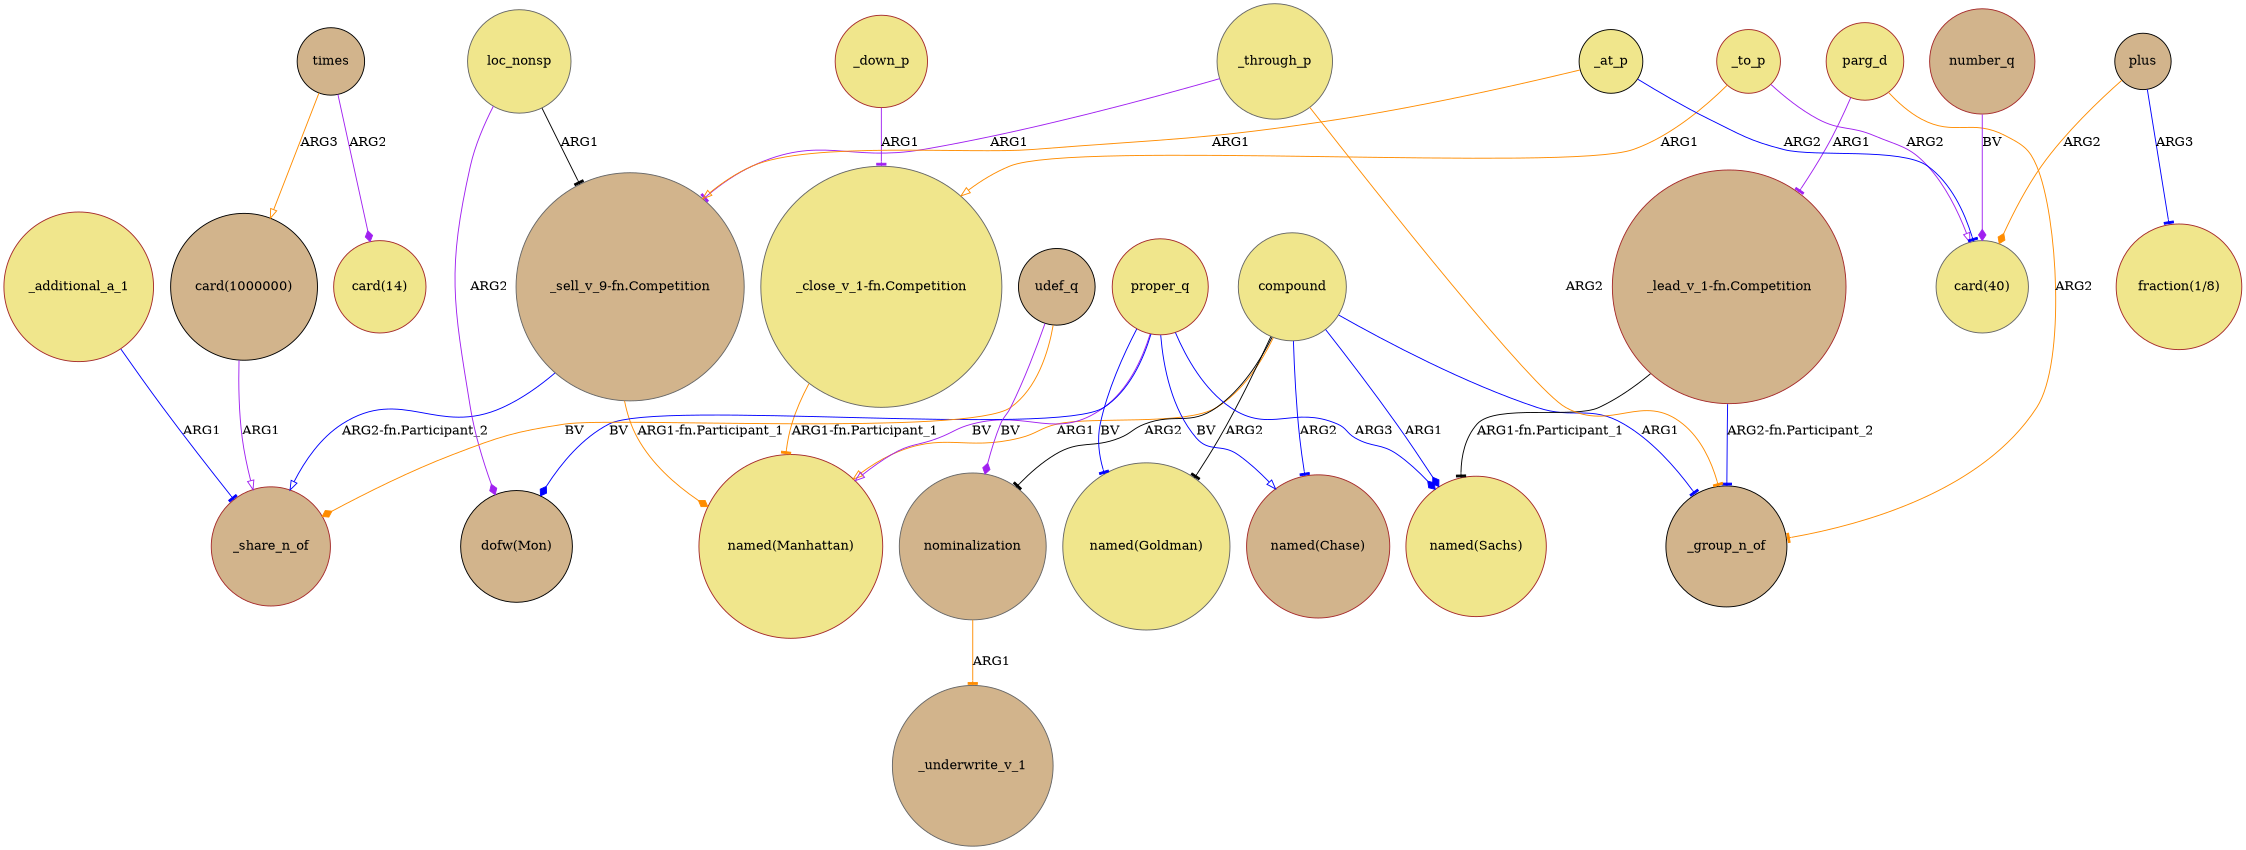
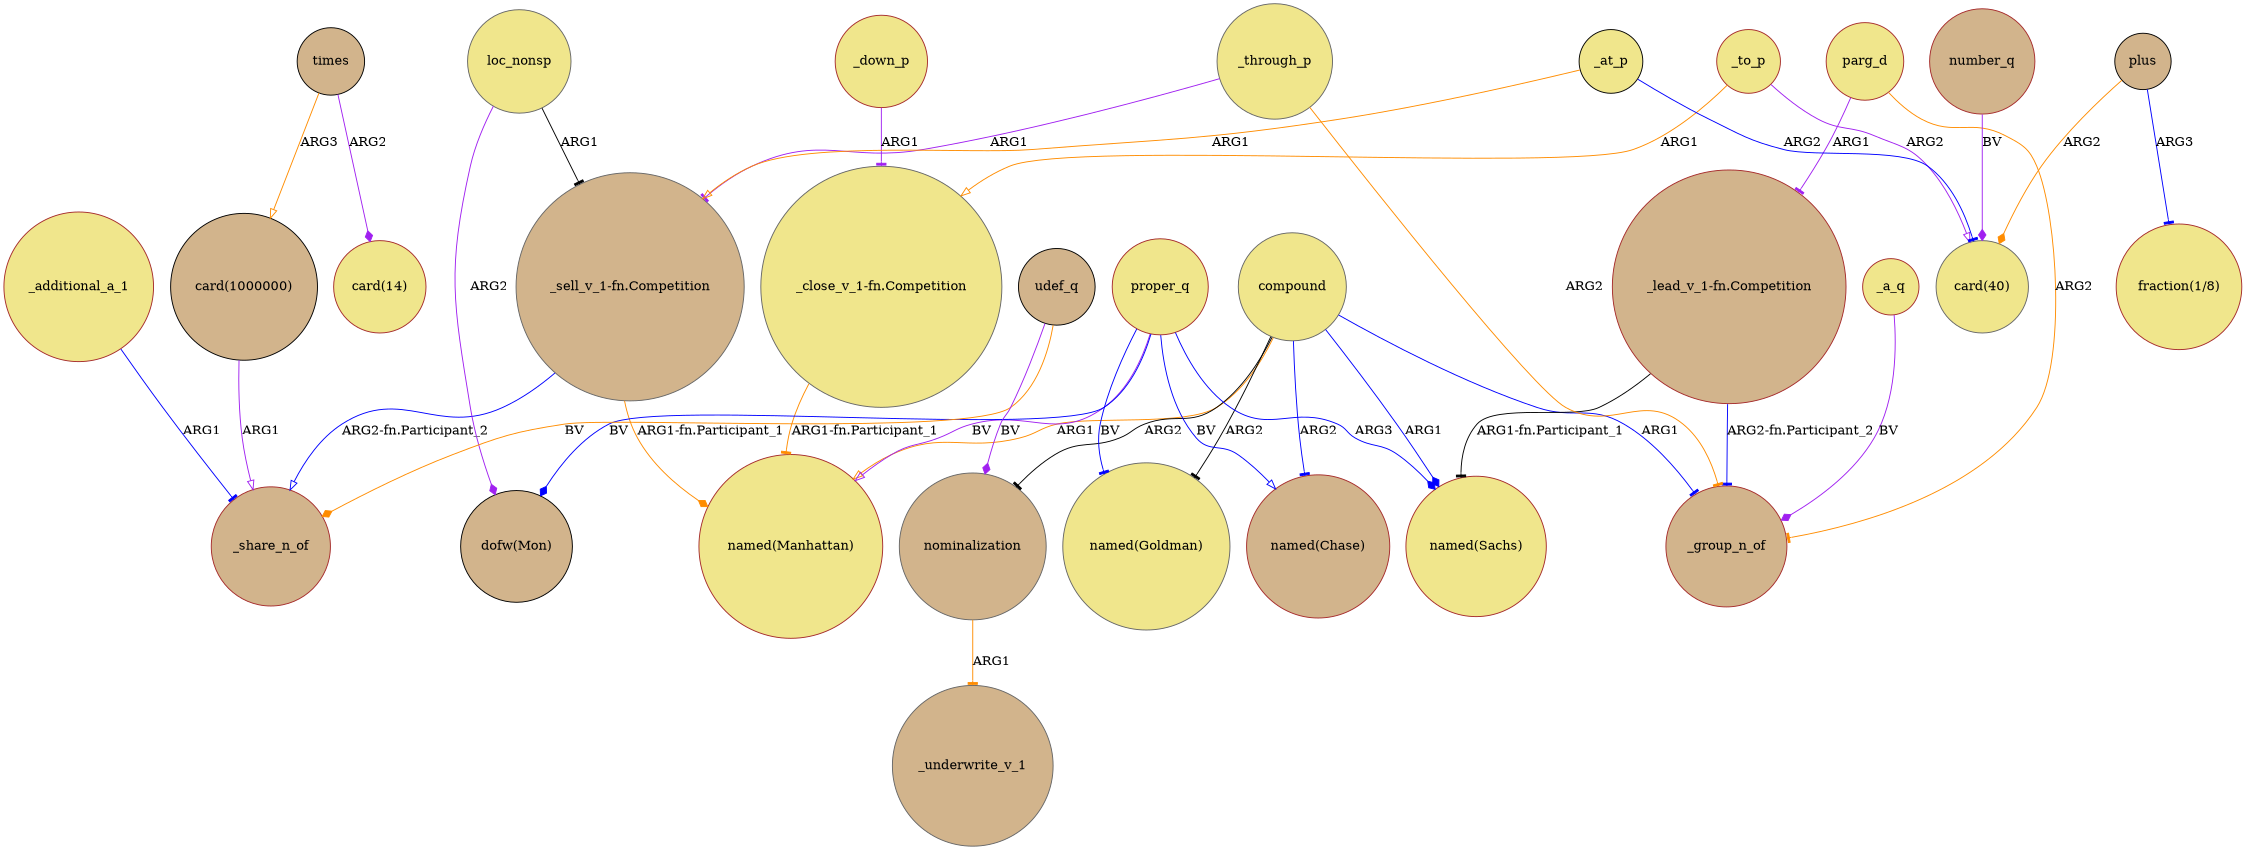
node "_sell_v_9-fn.Competition": label "_sell_v_9-fn.Competition" -> "_sell_v_1-fn.Competition"
node "_a_q": added
node "_group_n_of": color black -> brown
